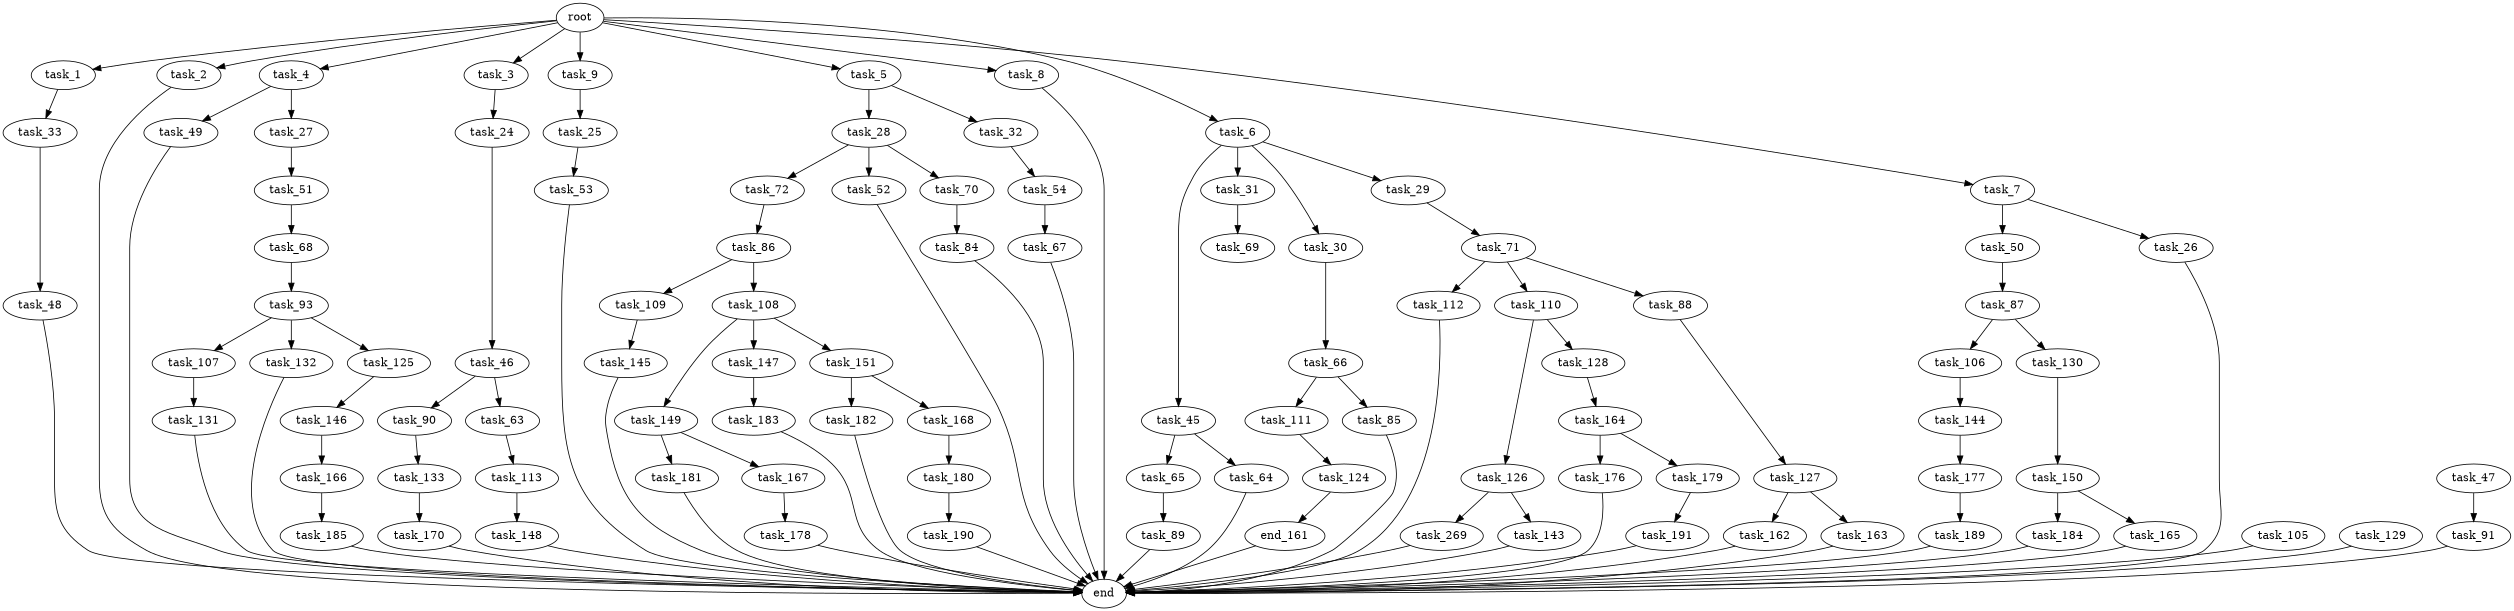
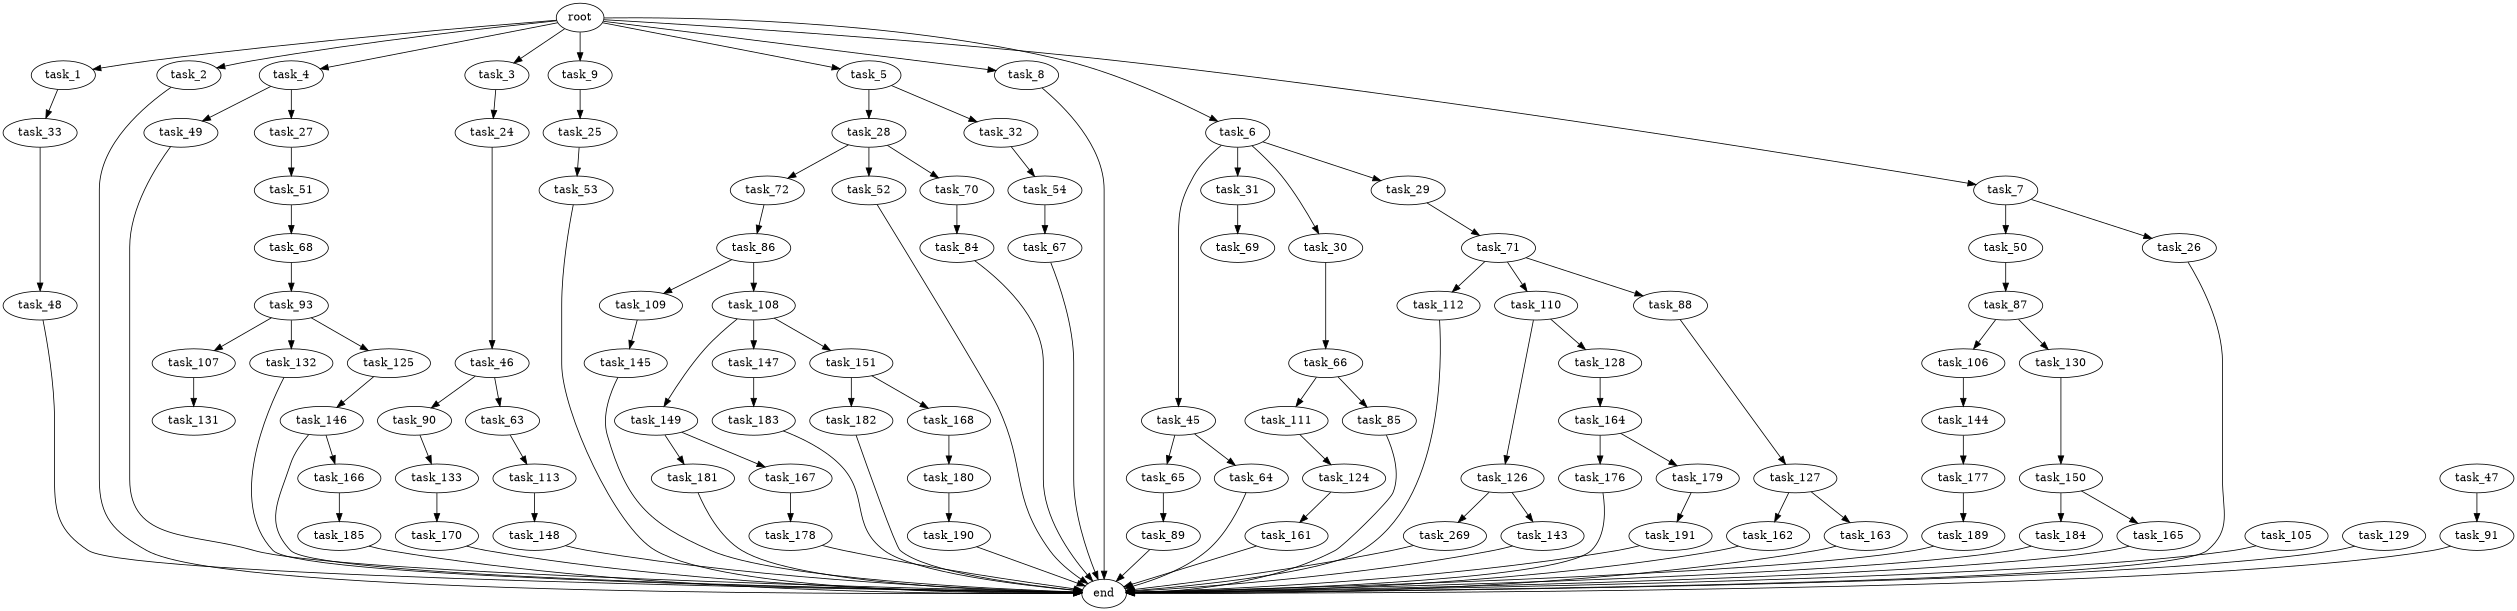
node "end_161": label "end_161" -> "task_161"
edge "task_131" -> "end": now "task_146" -> "end"
